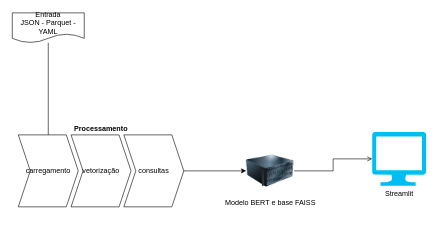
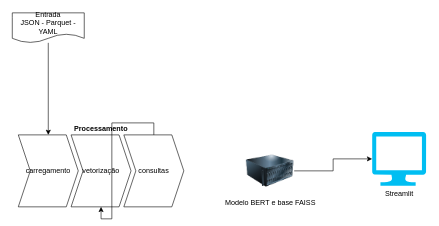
edge "Entrada JSON - Parquet - YAML" -- "carregamento": arrowhead none -> classic
edge "Modelo BERT e base FAISS" -> "Streamlit": arrowhead open -> classic
edge "consultas" -> "Modelo BERT e base FAISS": now "consultas" -> "vetorização"
